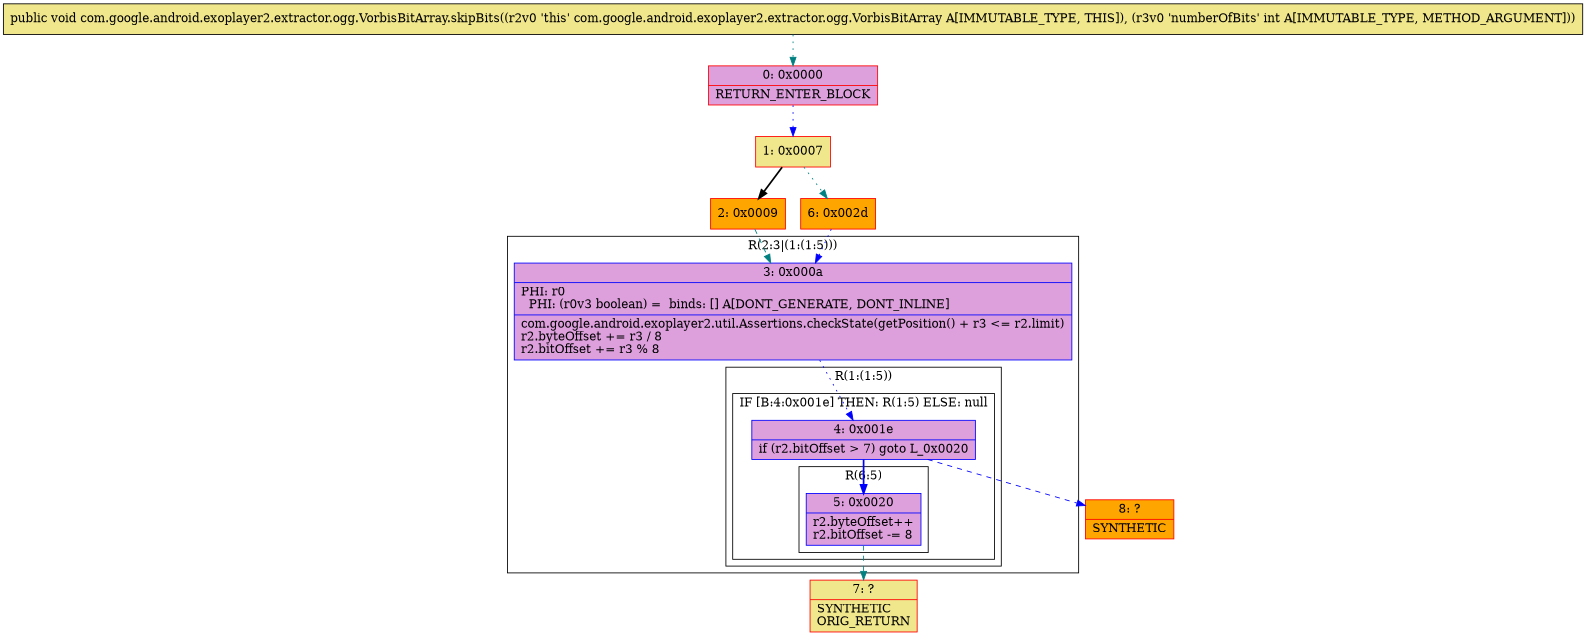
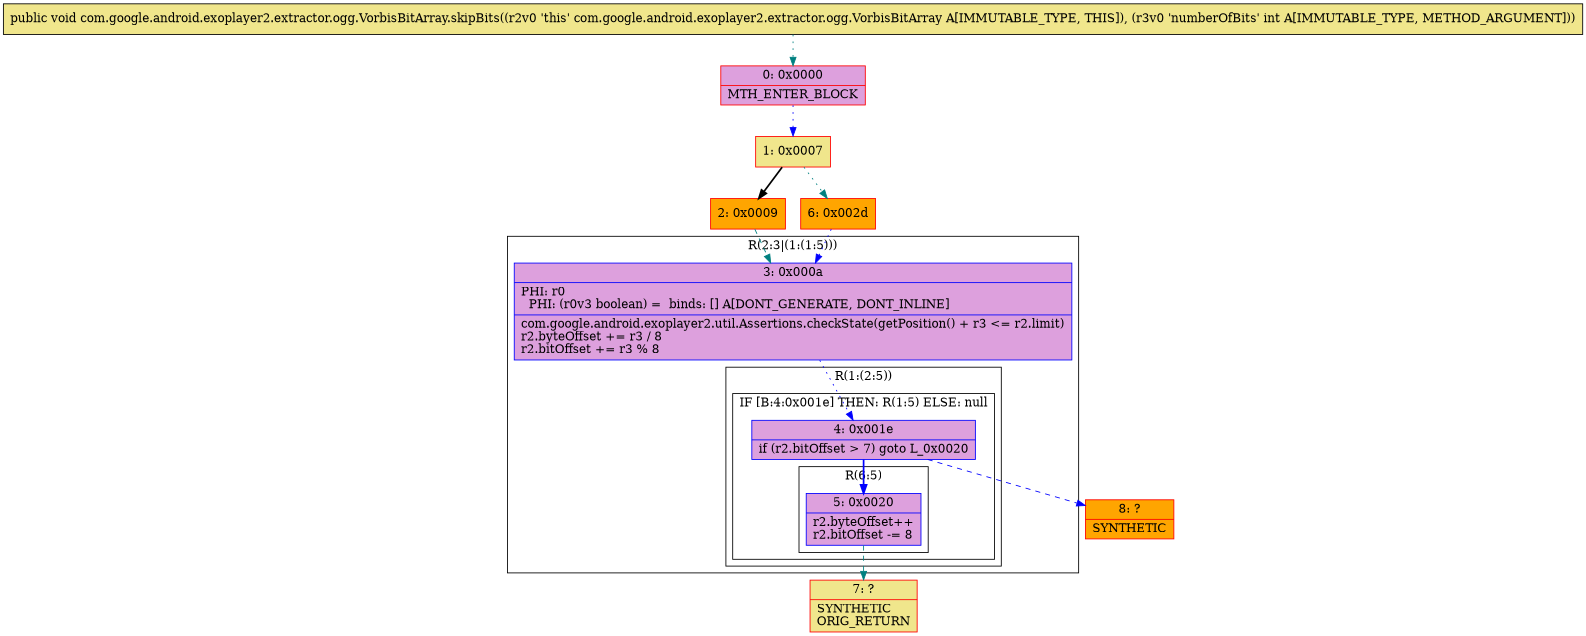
node "0: 0x0000": text "RETURN_ENTER_BLOCK" -> "MTH_ENTER_BLOCK"
cluster "R(1:(1:5))": label "R(1:(1:5))" -> "R(1:(2:5))"
